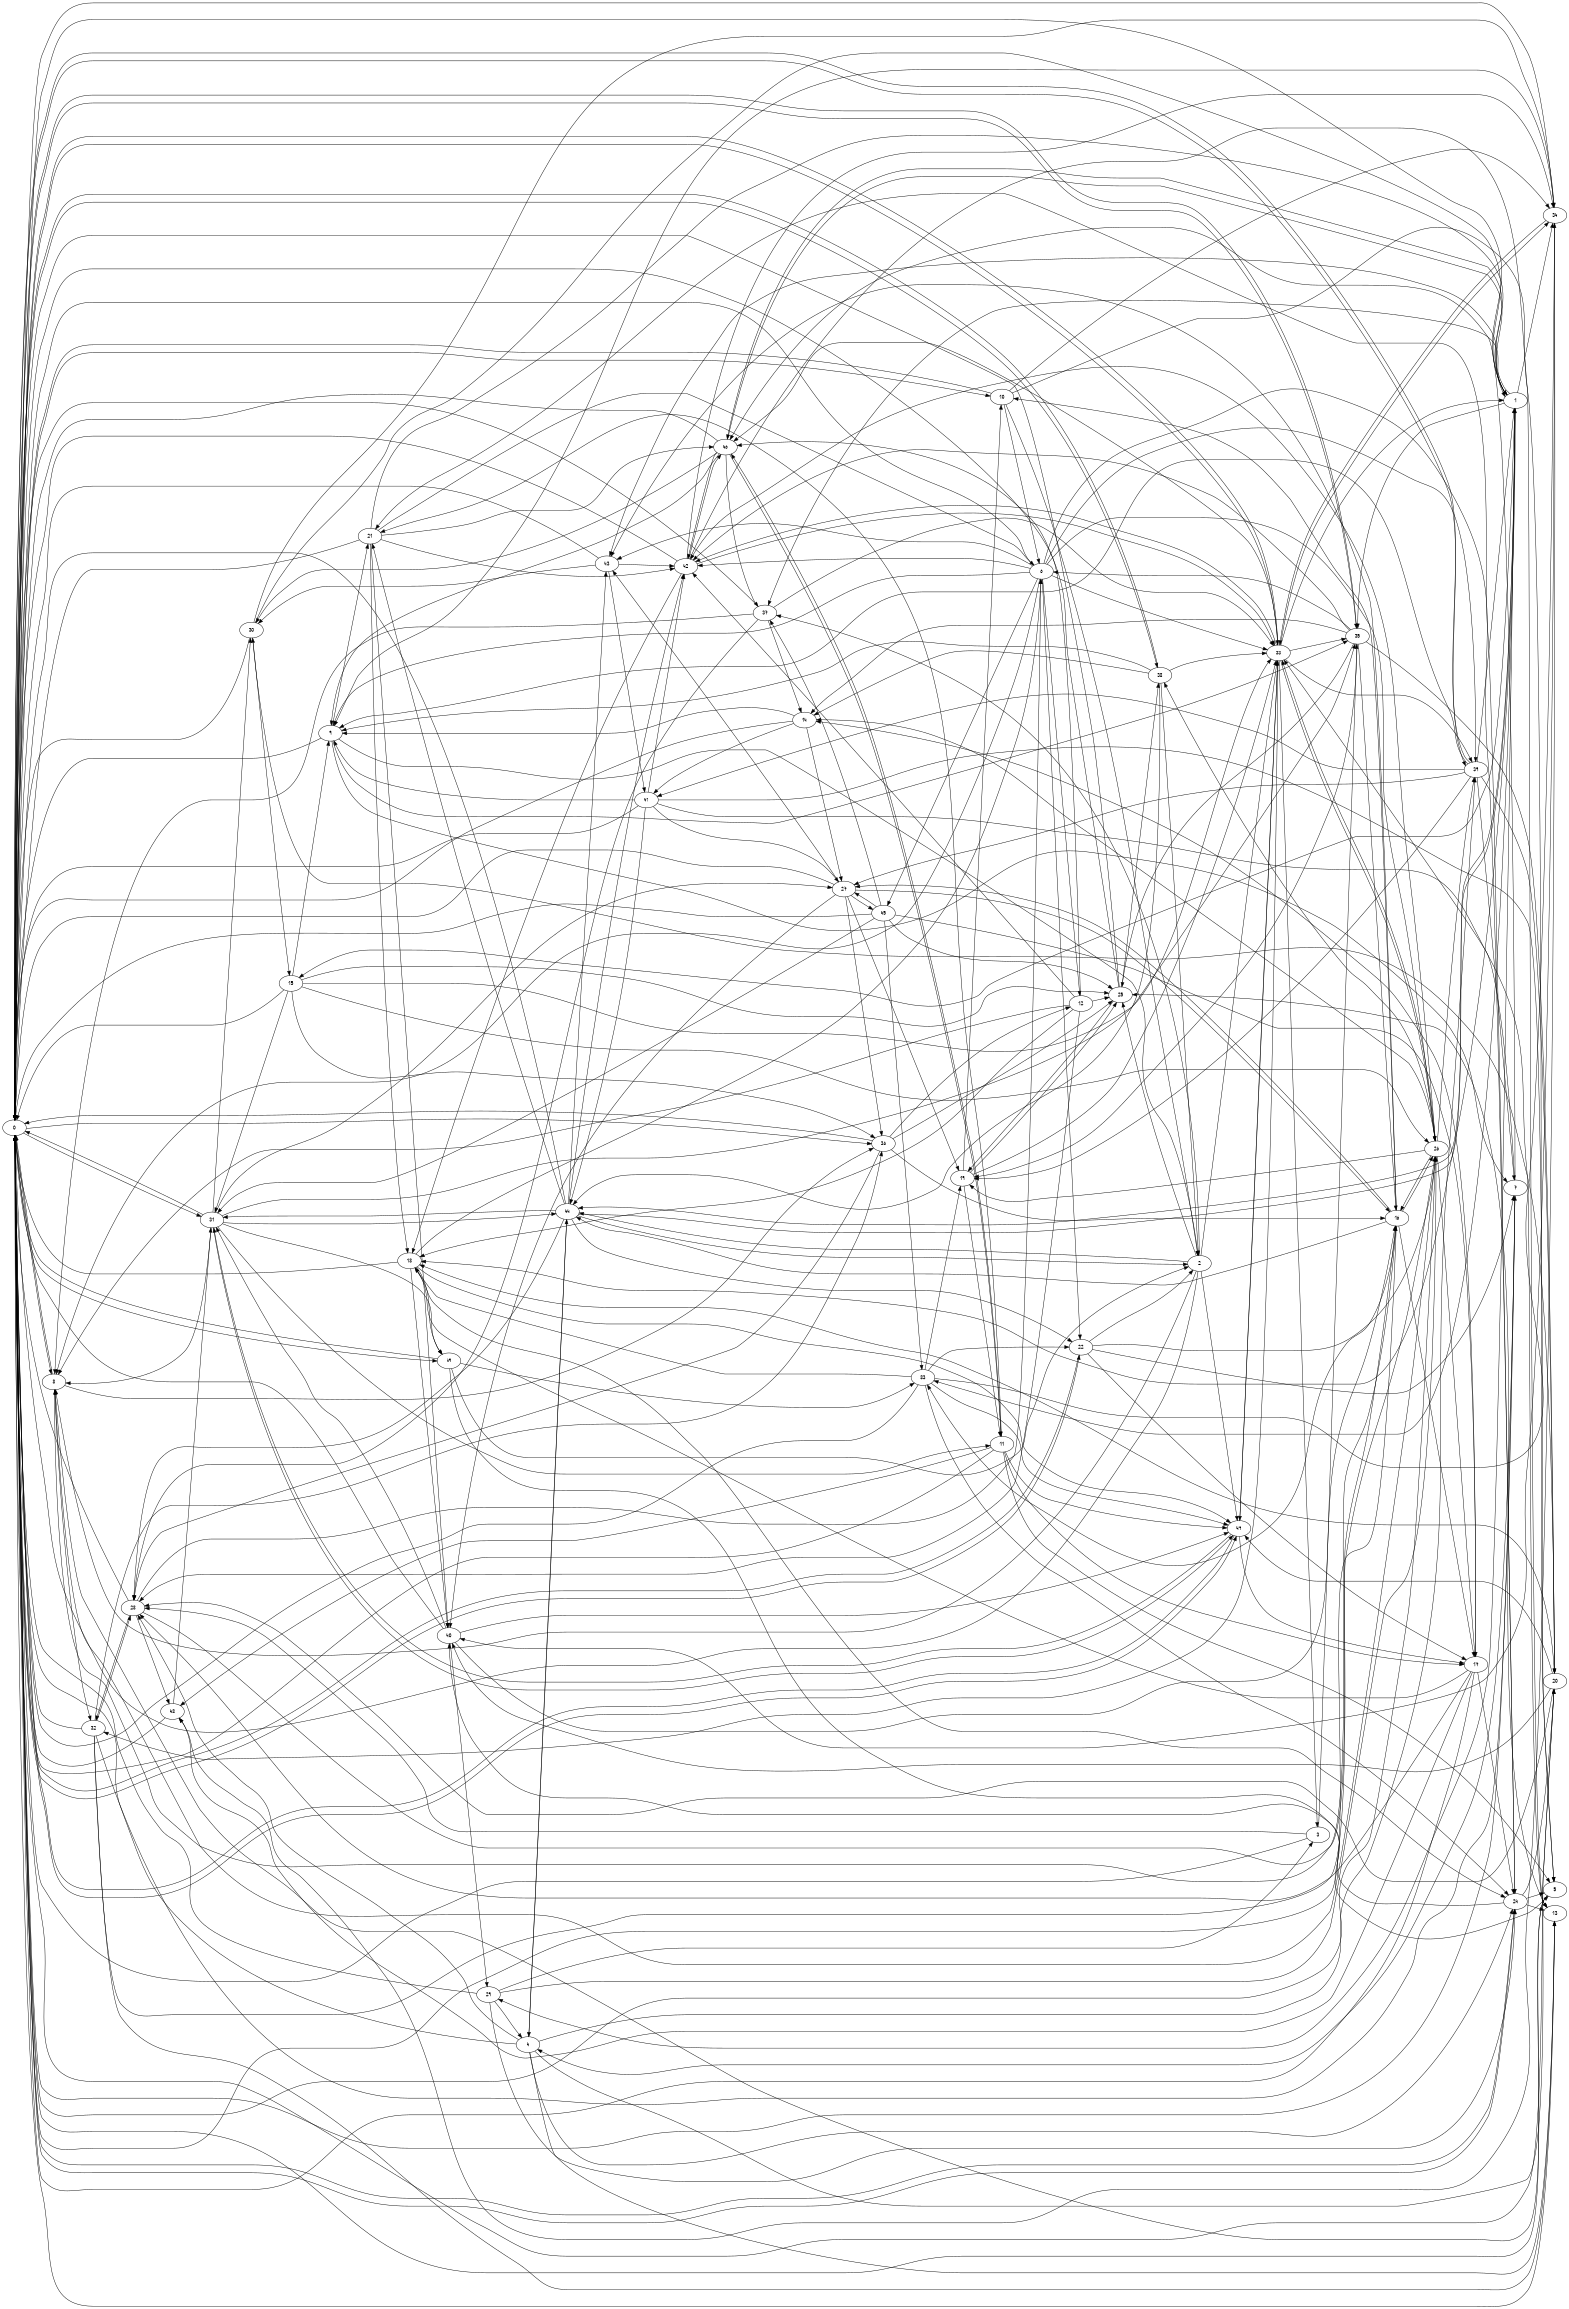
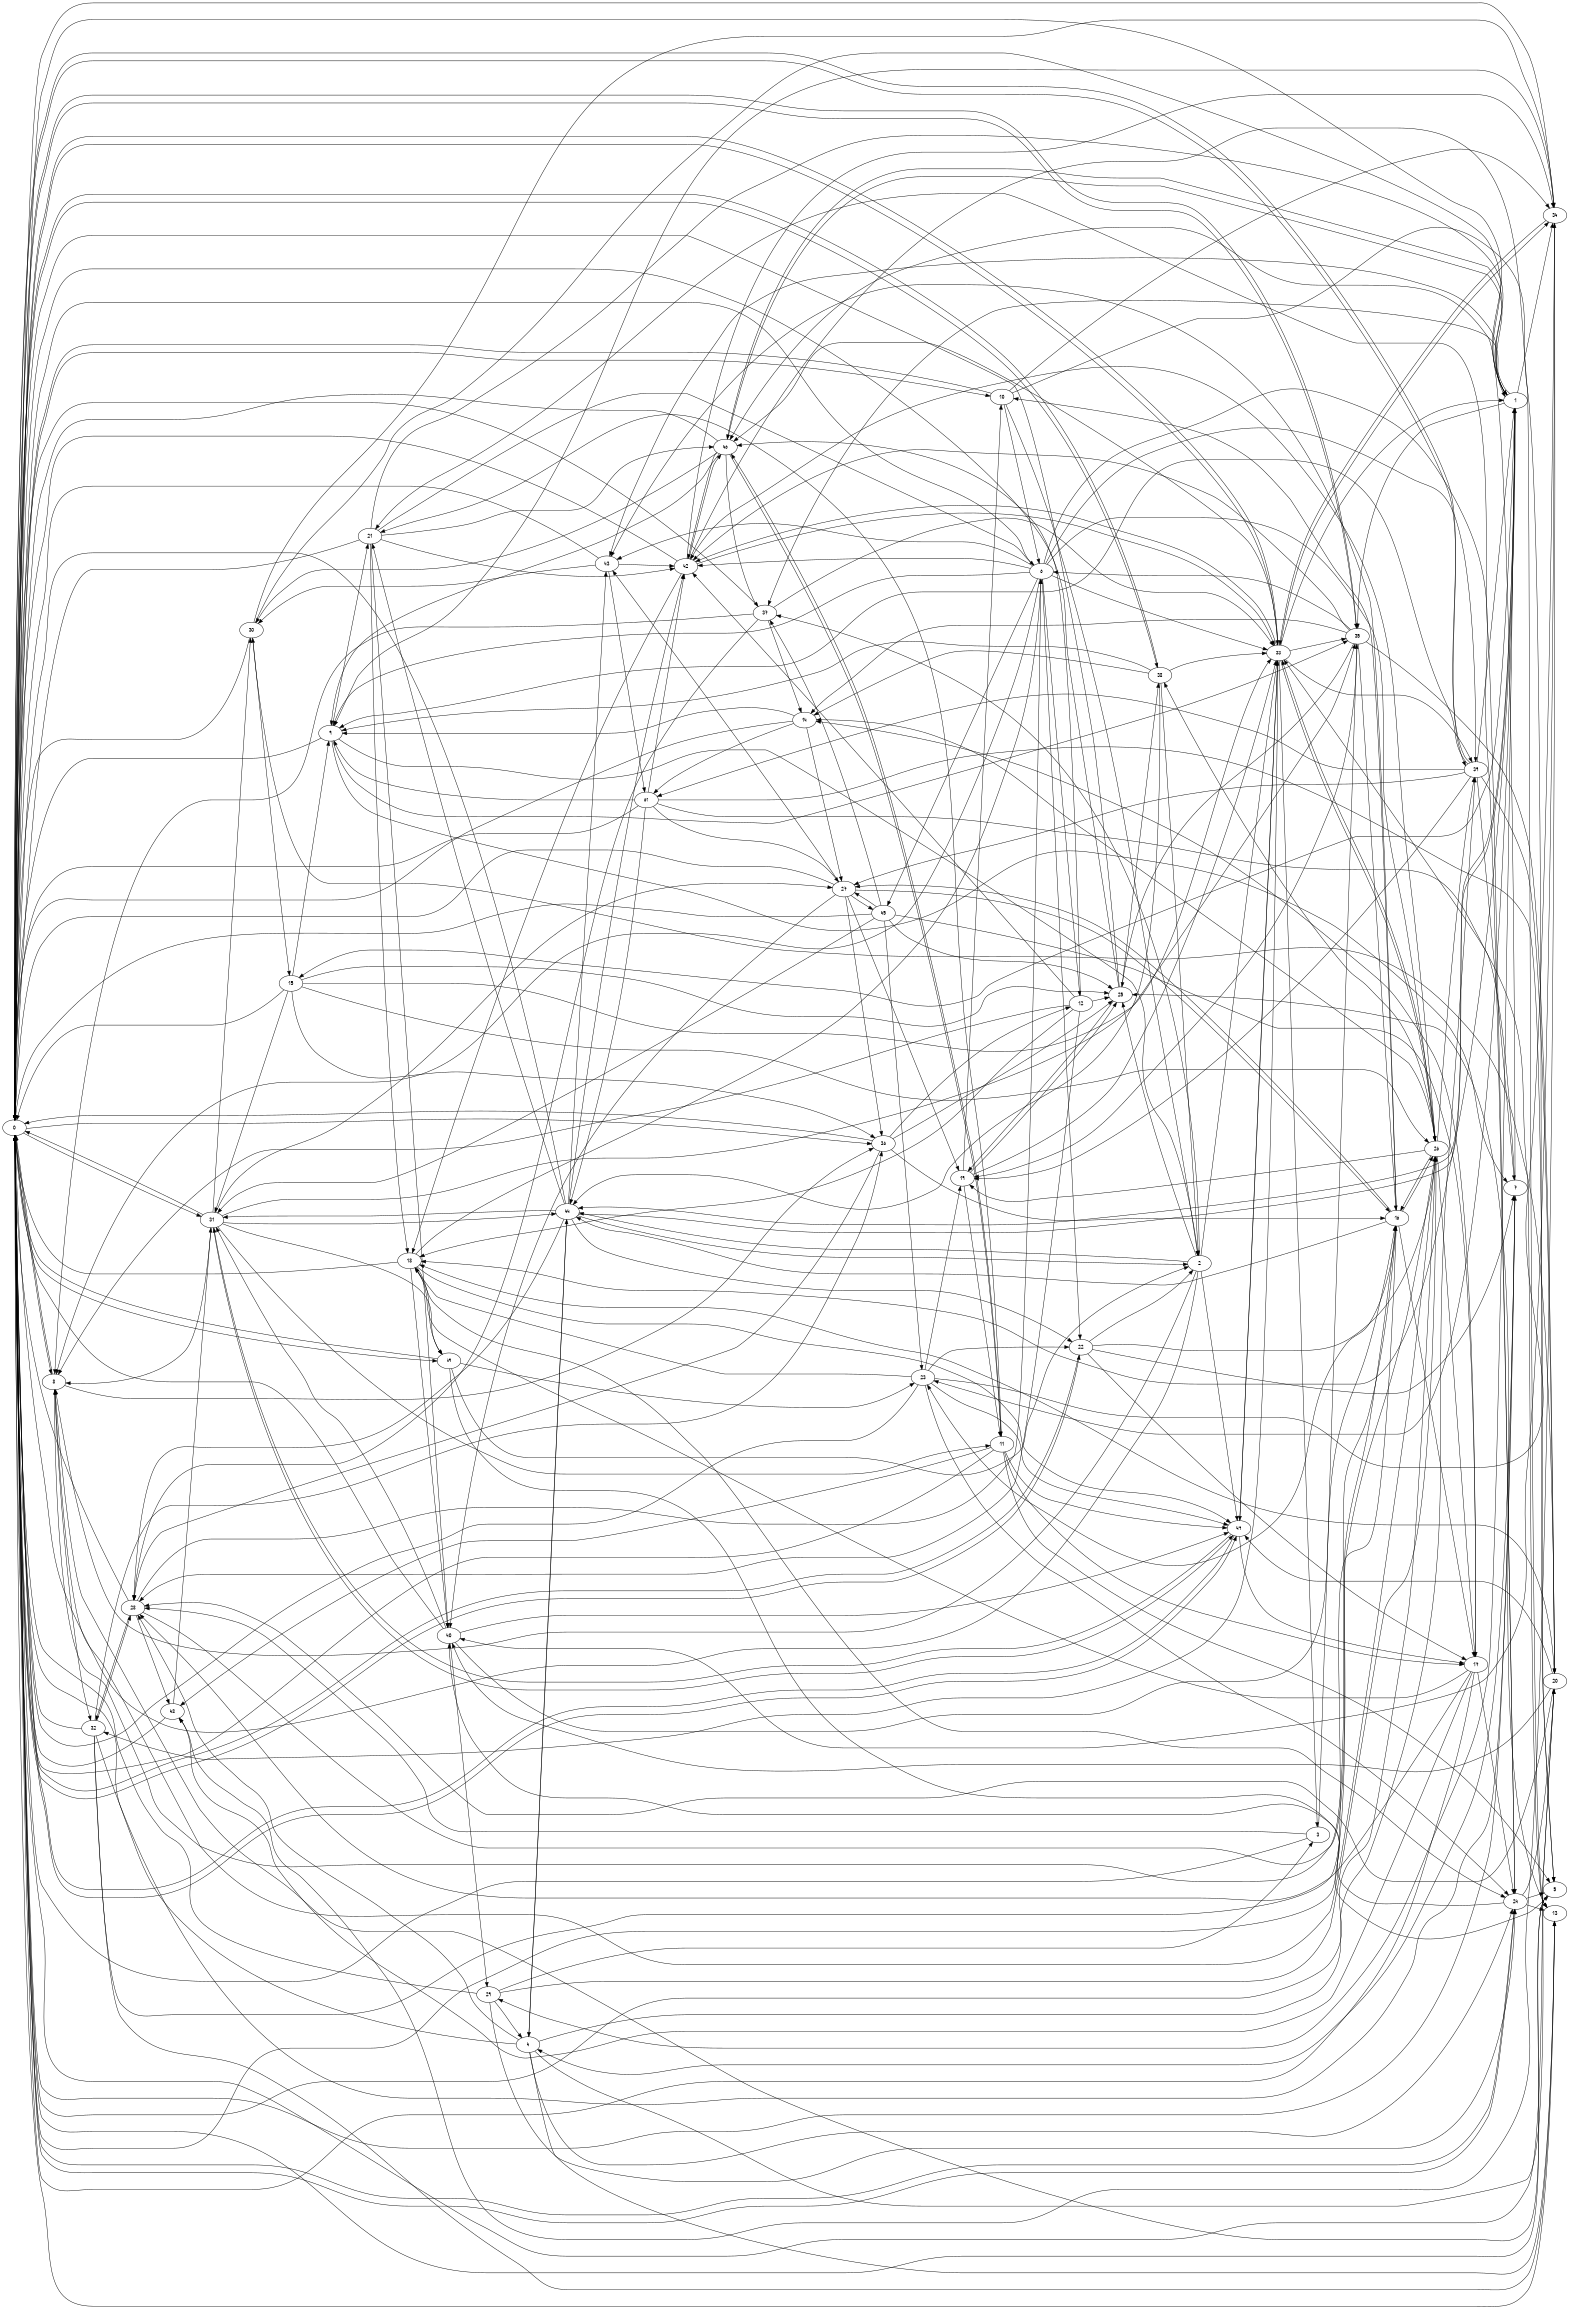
node "41": label "41" -> "61"
node "83": label "83" -> "23"
